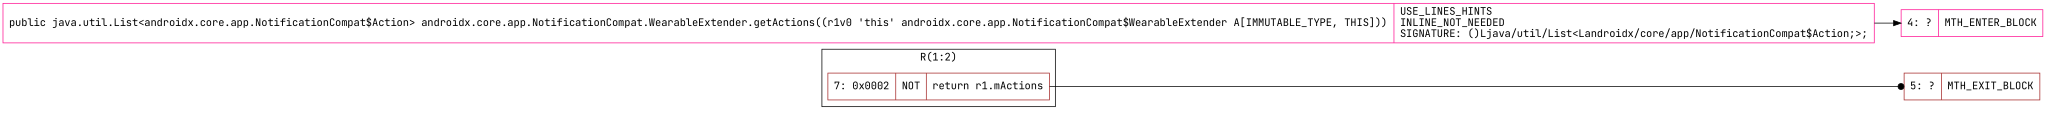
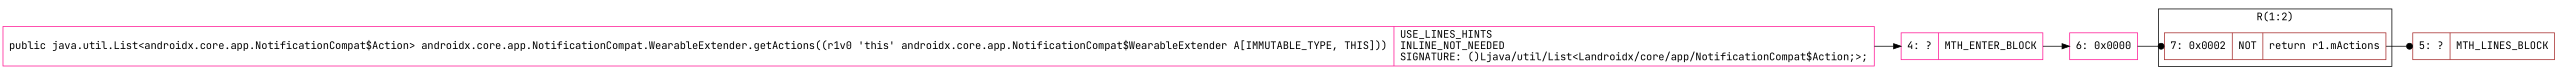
node "6: 0x0000": added
node "5: ?": text "MTH_EXIT_BLOCK" -> "MTH_LINES_BLOCK"
